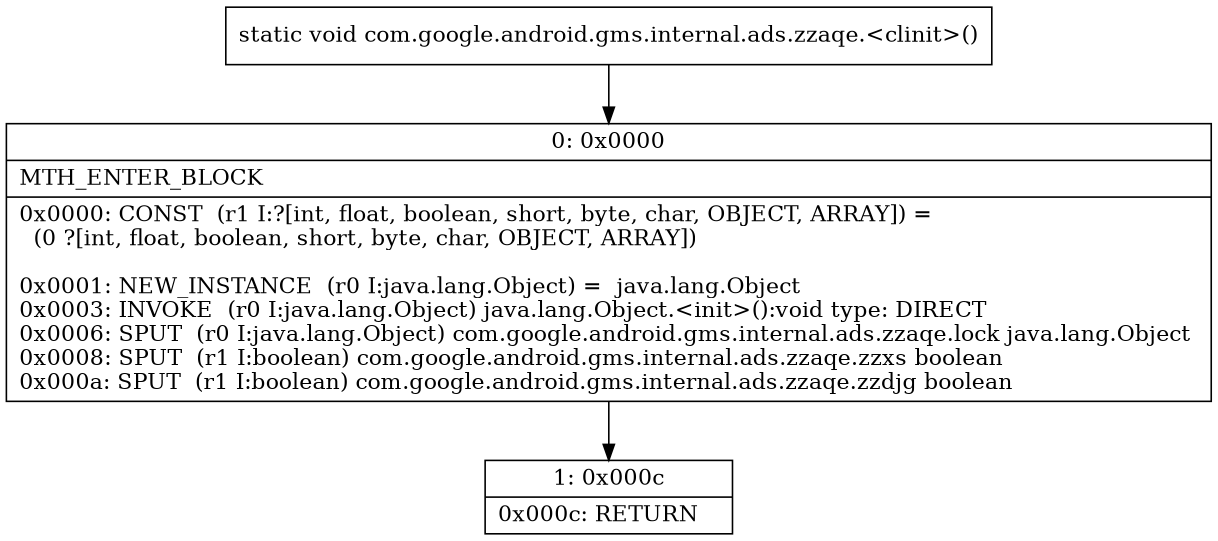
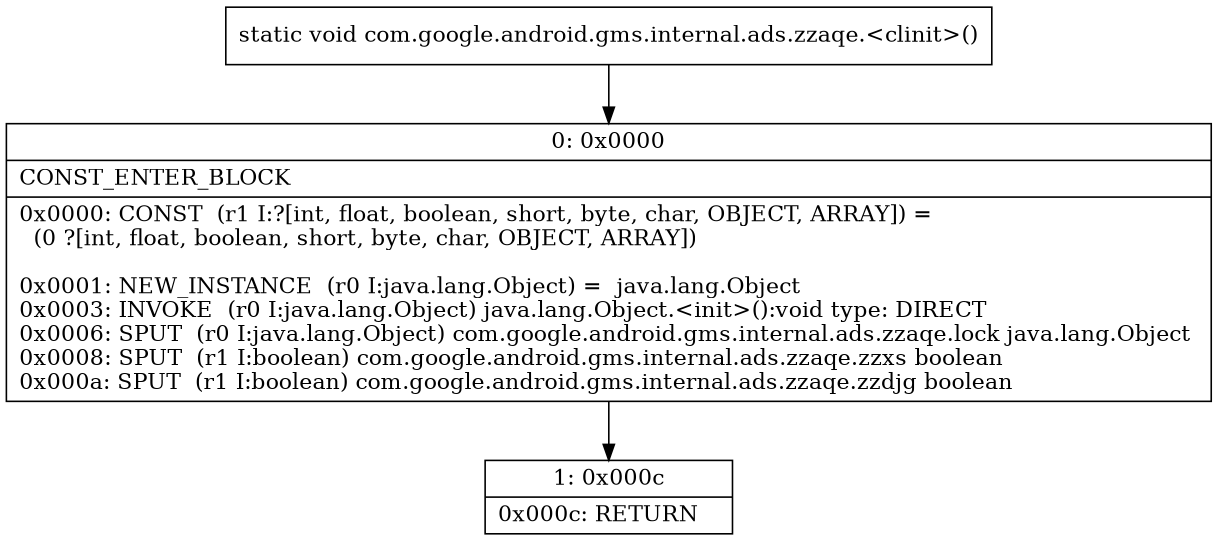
node "0: 0x0000": text "MTH_ENTER_BLOCK" -> "CONST_ENTER_BLOCK"
